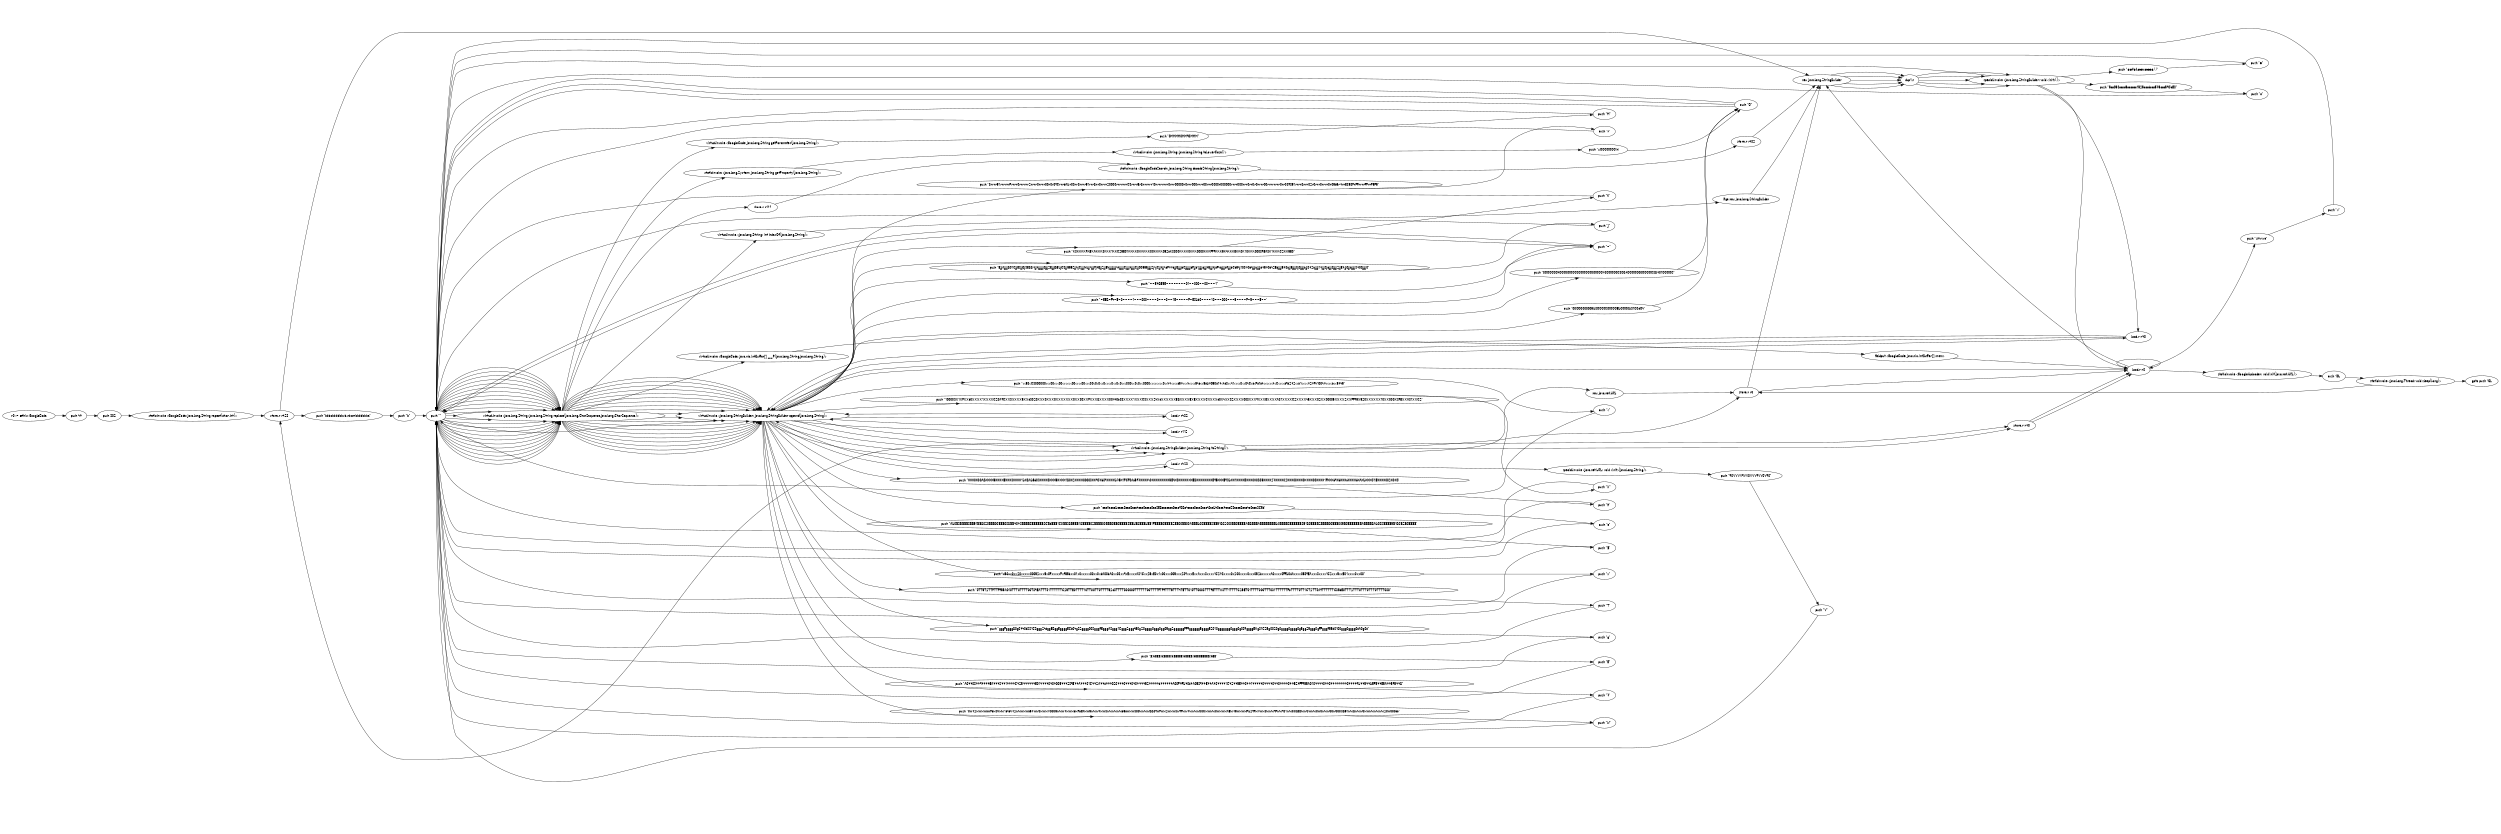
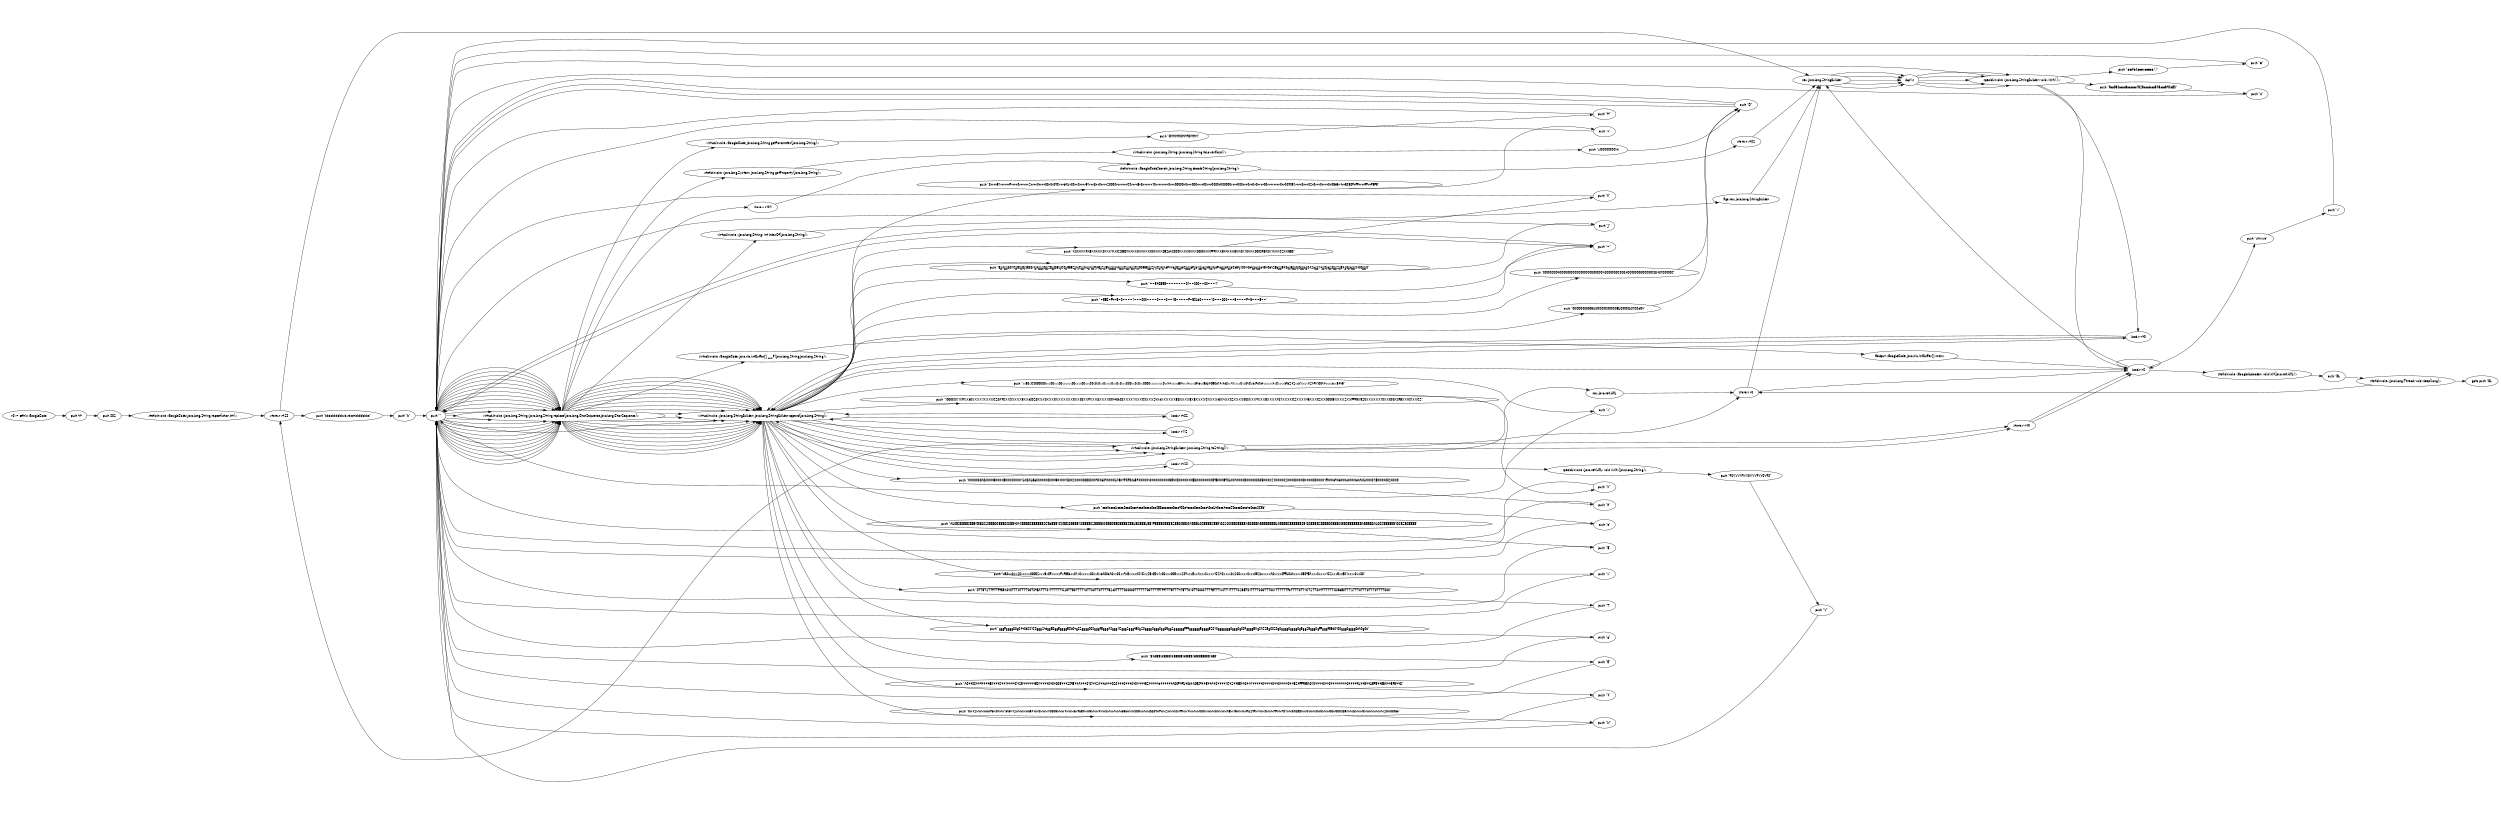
node "store.r r112": label "store.r r112" -> "store.r r102"
